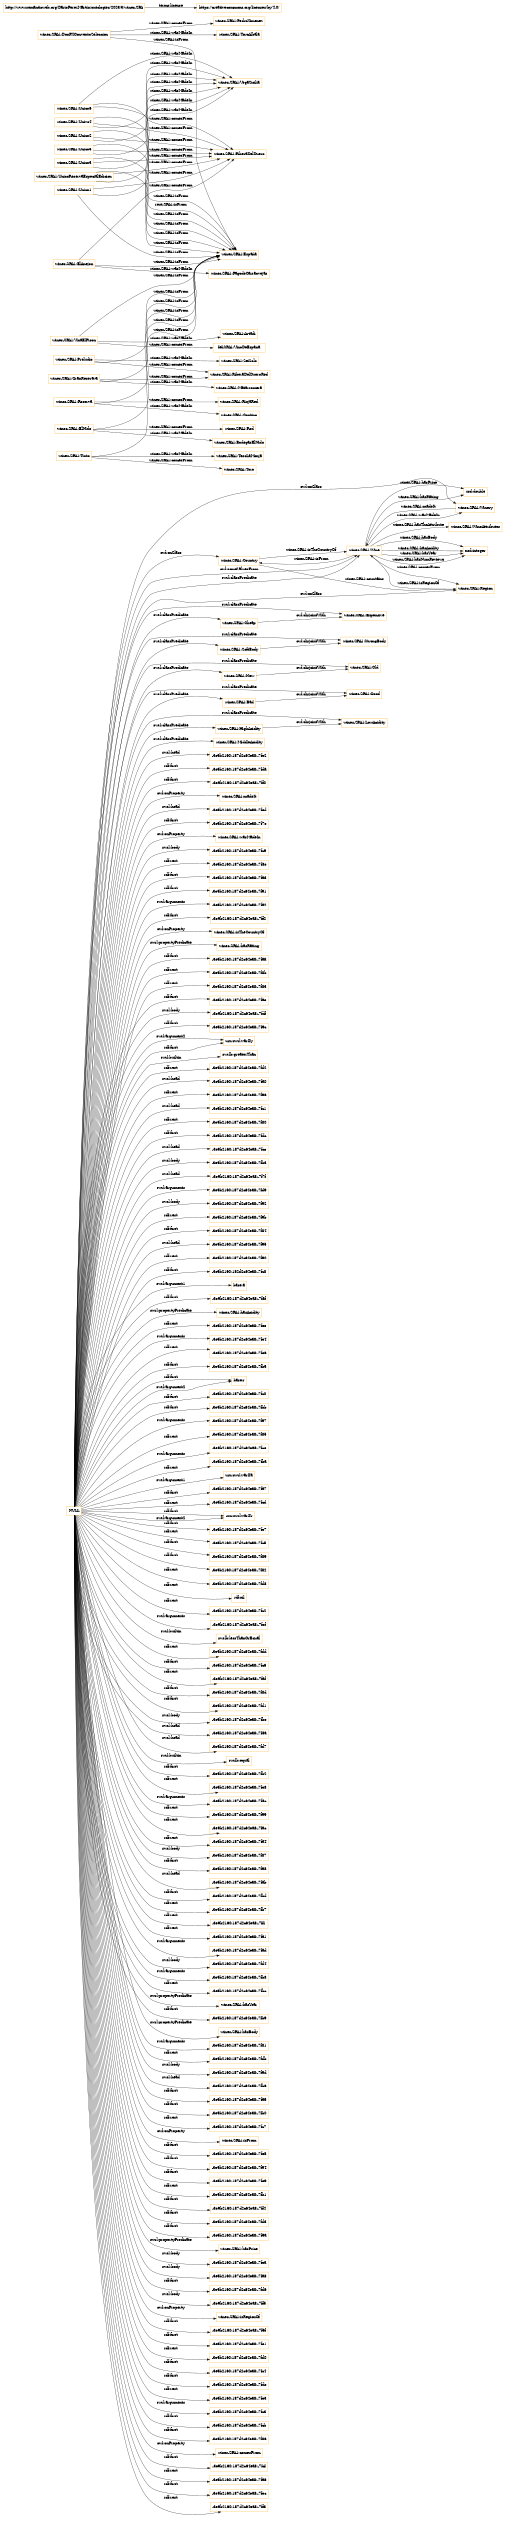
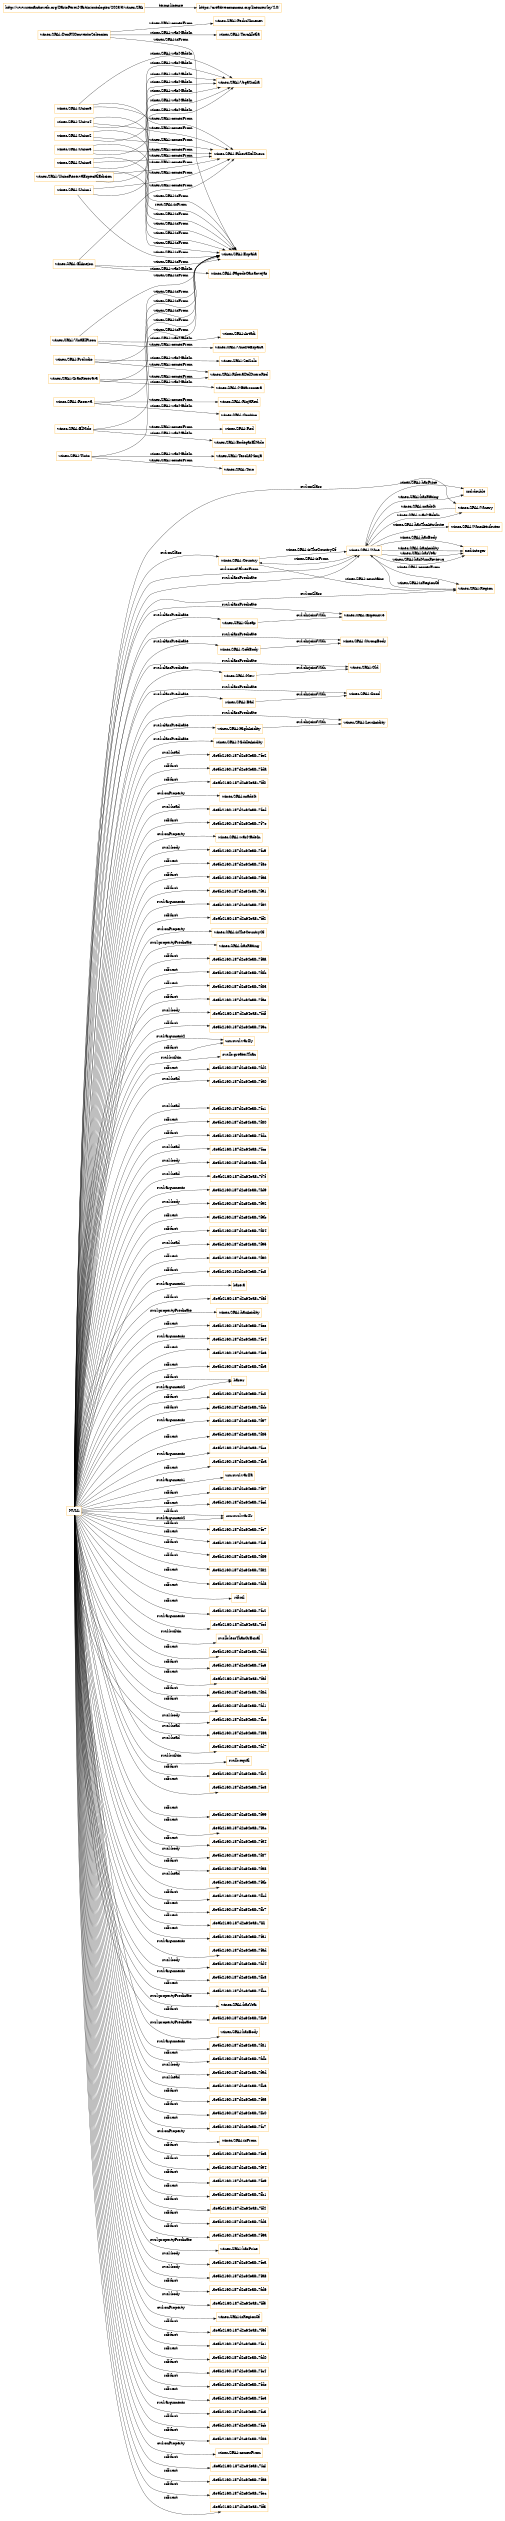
node "fef-SPA1:VinoDeEspana": label "fef-SPA1:VinoDeEspana" -> "wines-SPA1:VinoDeEspana"
node "-3e9b2160:187d2c64ea8:-7f96": removed
edge "NULL" -> "-3e9b2160:187d2c64ea8:-7fb5": label "rdf:first" -> "rdf:rest"
node "-3e9b2160:187d2c64ea8:-7f8c": removed
